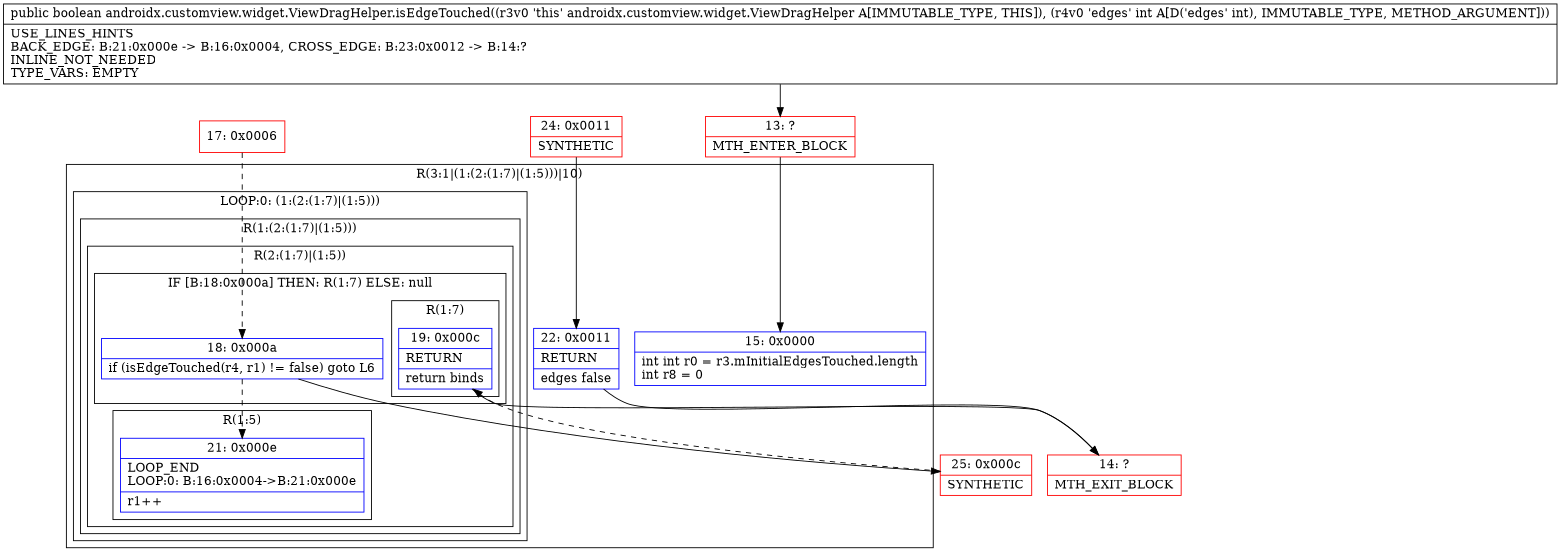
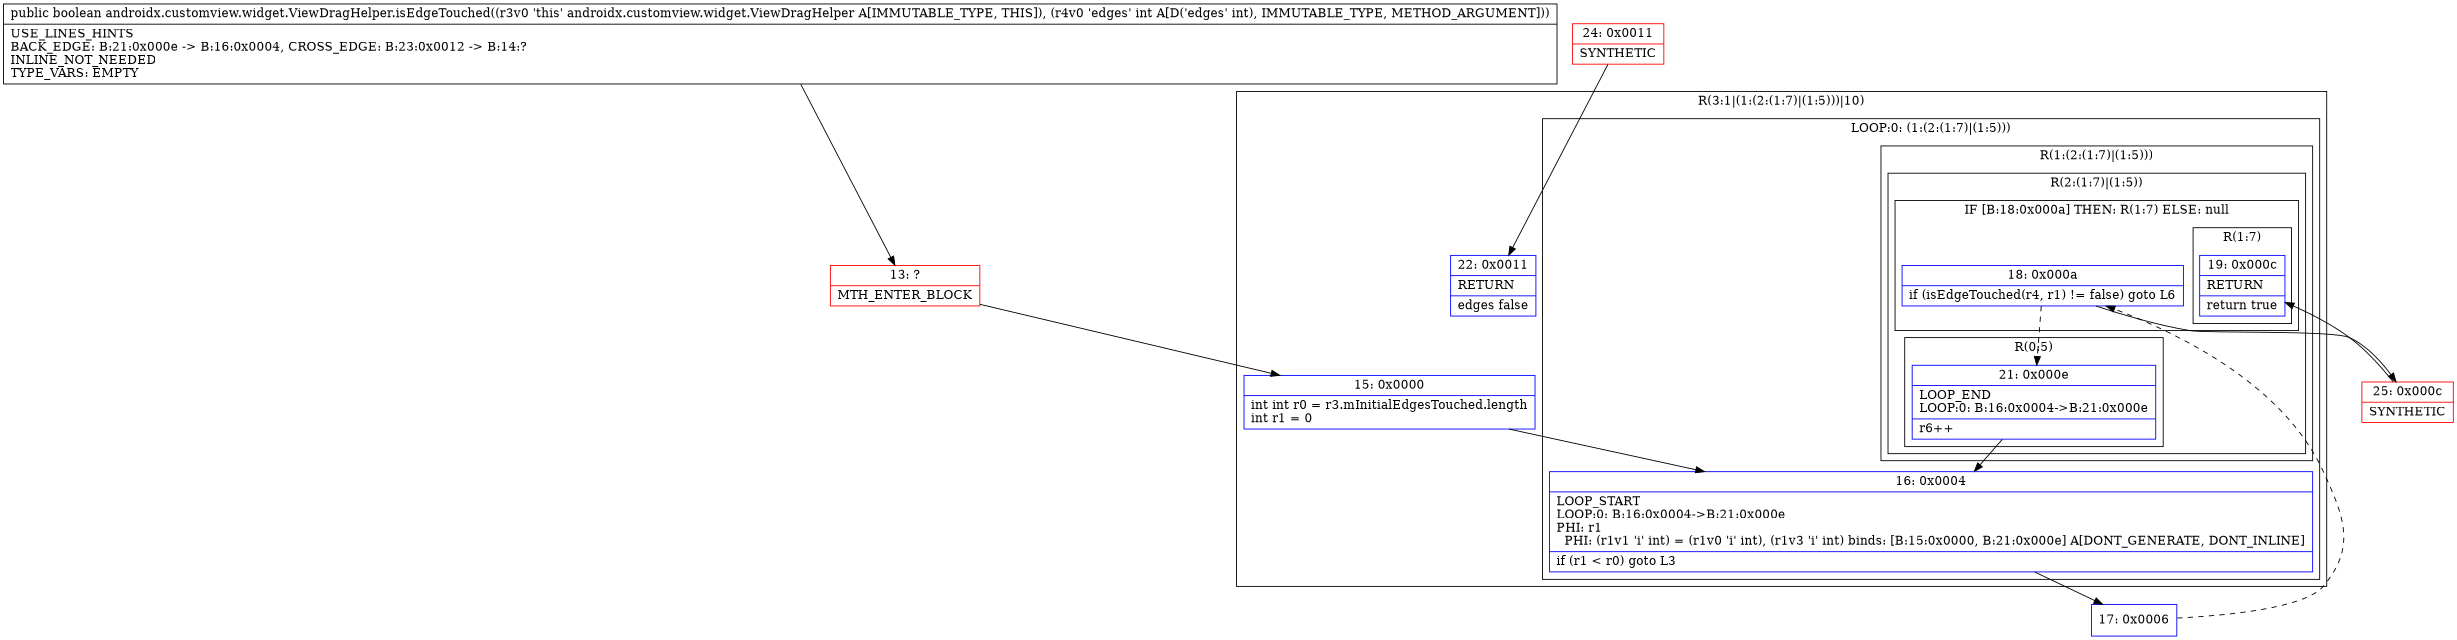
node "17: 0x0006": color red -> blue
node "15: 0x0000": text "int r8 = 0" -> "int r1 = 0"
node "19: 0x000c": text "return binds" -> "return true"
cluster "R(1:5)": label "R(1:5)" -> "R(0:5)"
edge "25: 0x000c" -> "19: 0x000c": style dashed -> solid
node "14: ?": removed
node "21: 0x000e": text "r1++" -> "r6++"
node "16: 0x0004": added
